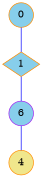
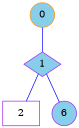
node "1": color darkorange -> purple
node "2": added
node "4": removed
